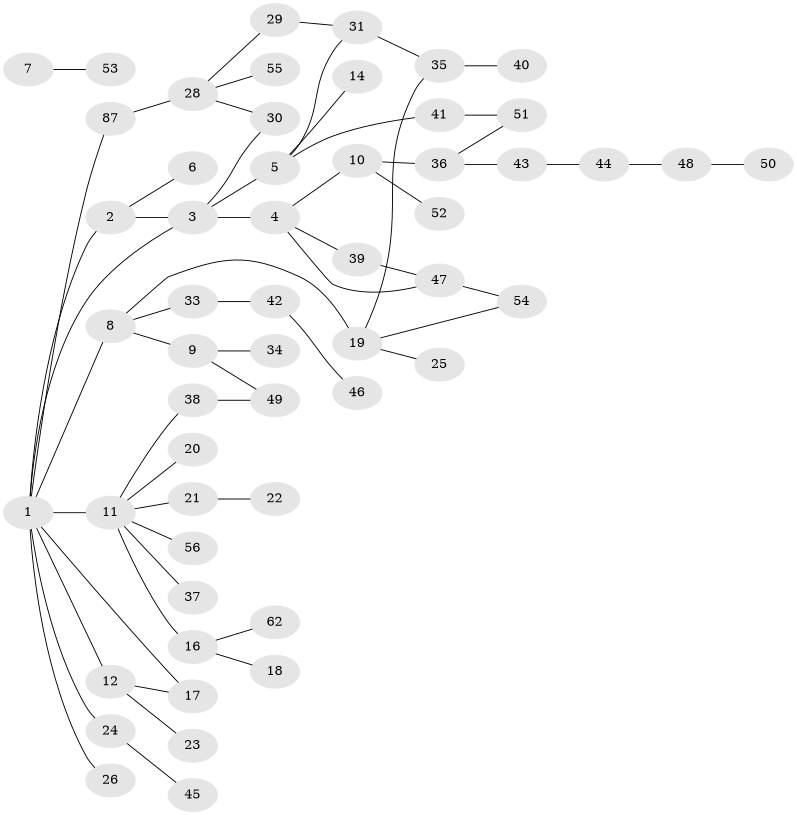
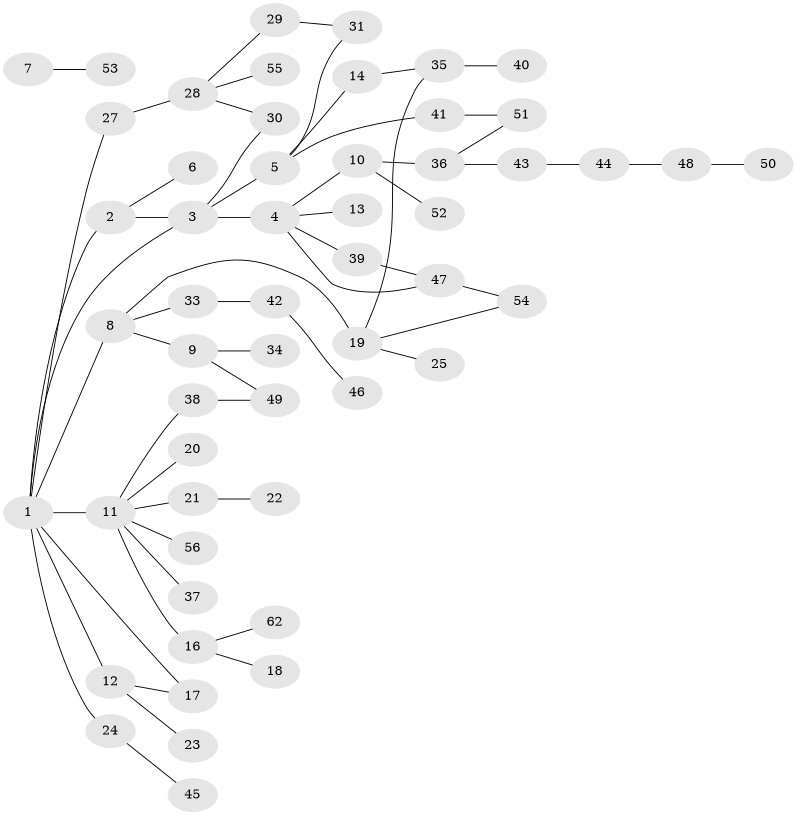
edge "31" -- "35": now "14" -- "35"
node "87": label "87" -> "27"
node "13": added
node "26": removed
